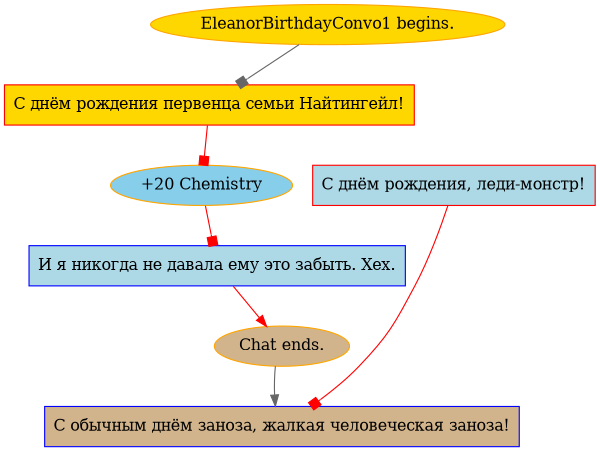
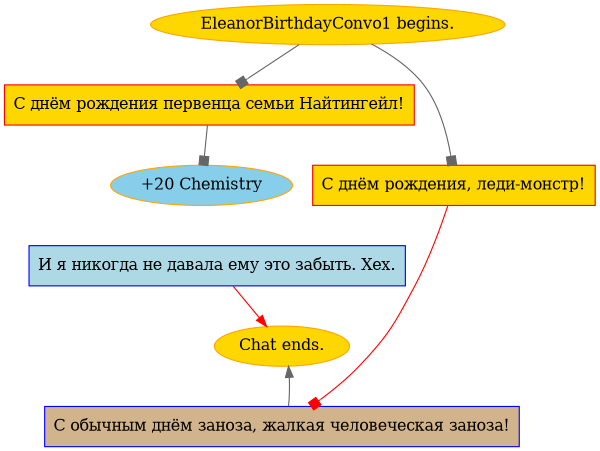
edge "EleanorBirthdayConvo1 begins." -> "С днём рождения, леди-монстр!": added
edge "С днём рождения первенца семьи Найтингейл!" -> "+20 Chemistry": color red -> gray40
node "С днём рождения, леди-монстр!": fillcolor lightblue -> gold
edge "+20 Chemistry" -> "И я никогда не давала ему это забыть. Хех.": removed
node "Chat ends.": fillcolor tan -> gold
edge "Chat ends." -> "С обычным днём заноза, жалкая человеческая заноза!": reversed
